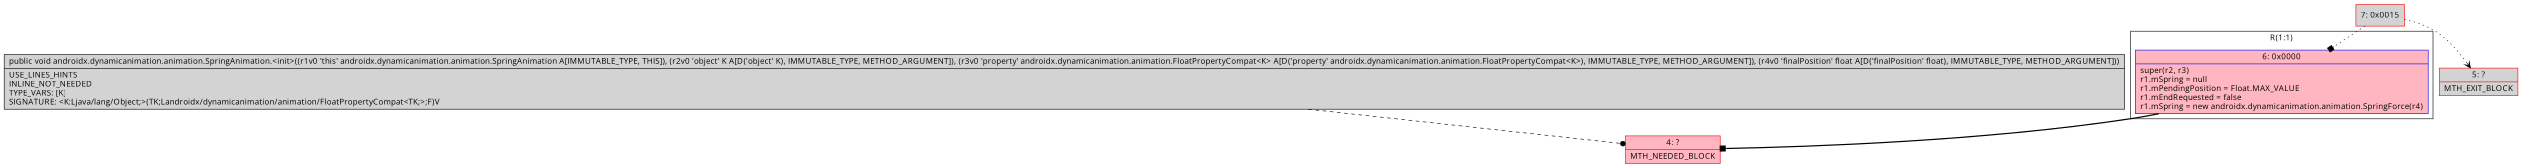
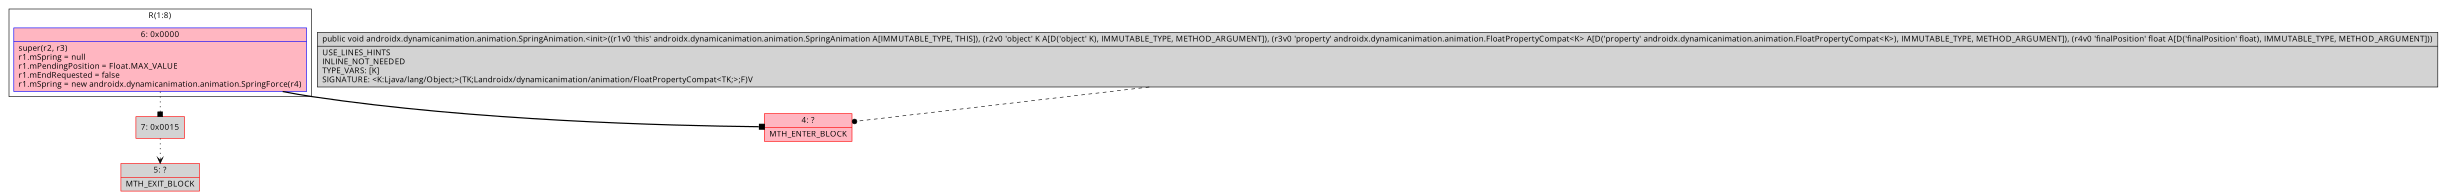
edge "7: 0x0015" -> "6: 0x0000": reversed
cluster "R(1:1)": label "R(1:1)" -> "R(1:8)"
node "4: ?": text "MTH_NEEDED_BLOCK" -> "MTH_ENTER_BLOCK"
